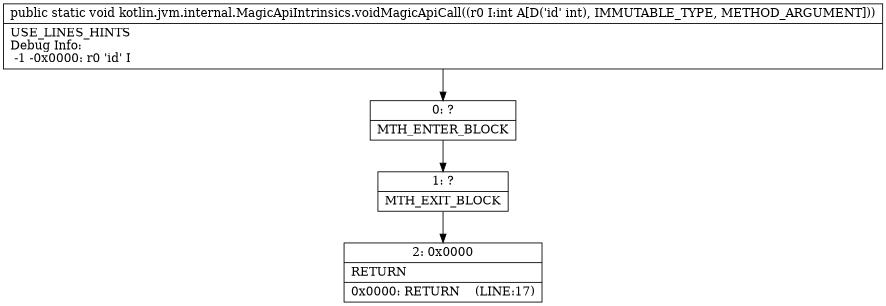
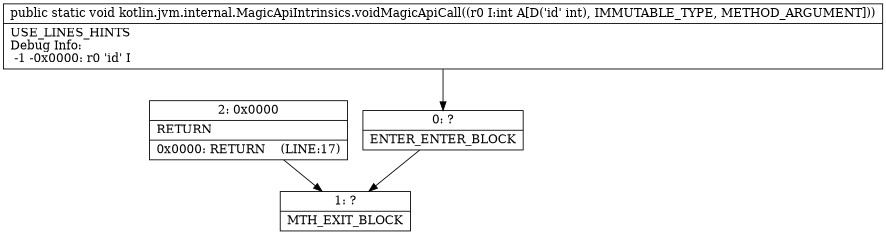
node "0: ?": text "MTH_ENTER_BLOCK" -> "ENTER_ENTER_BLOCK"
edge "1: ?" -> "2: 0x0000": reversed
